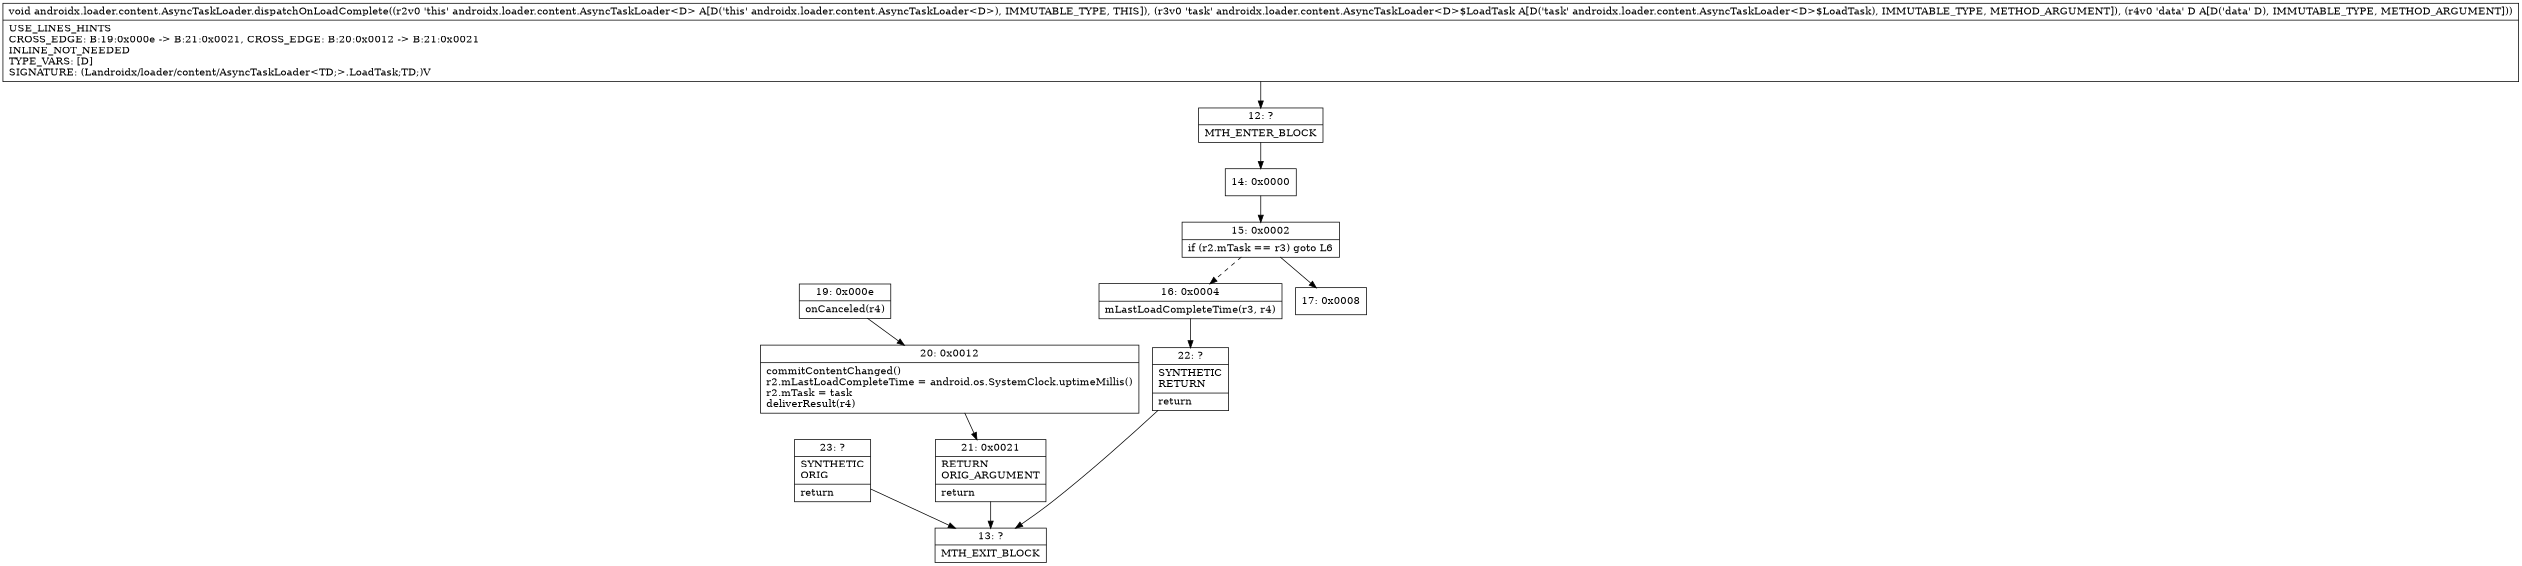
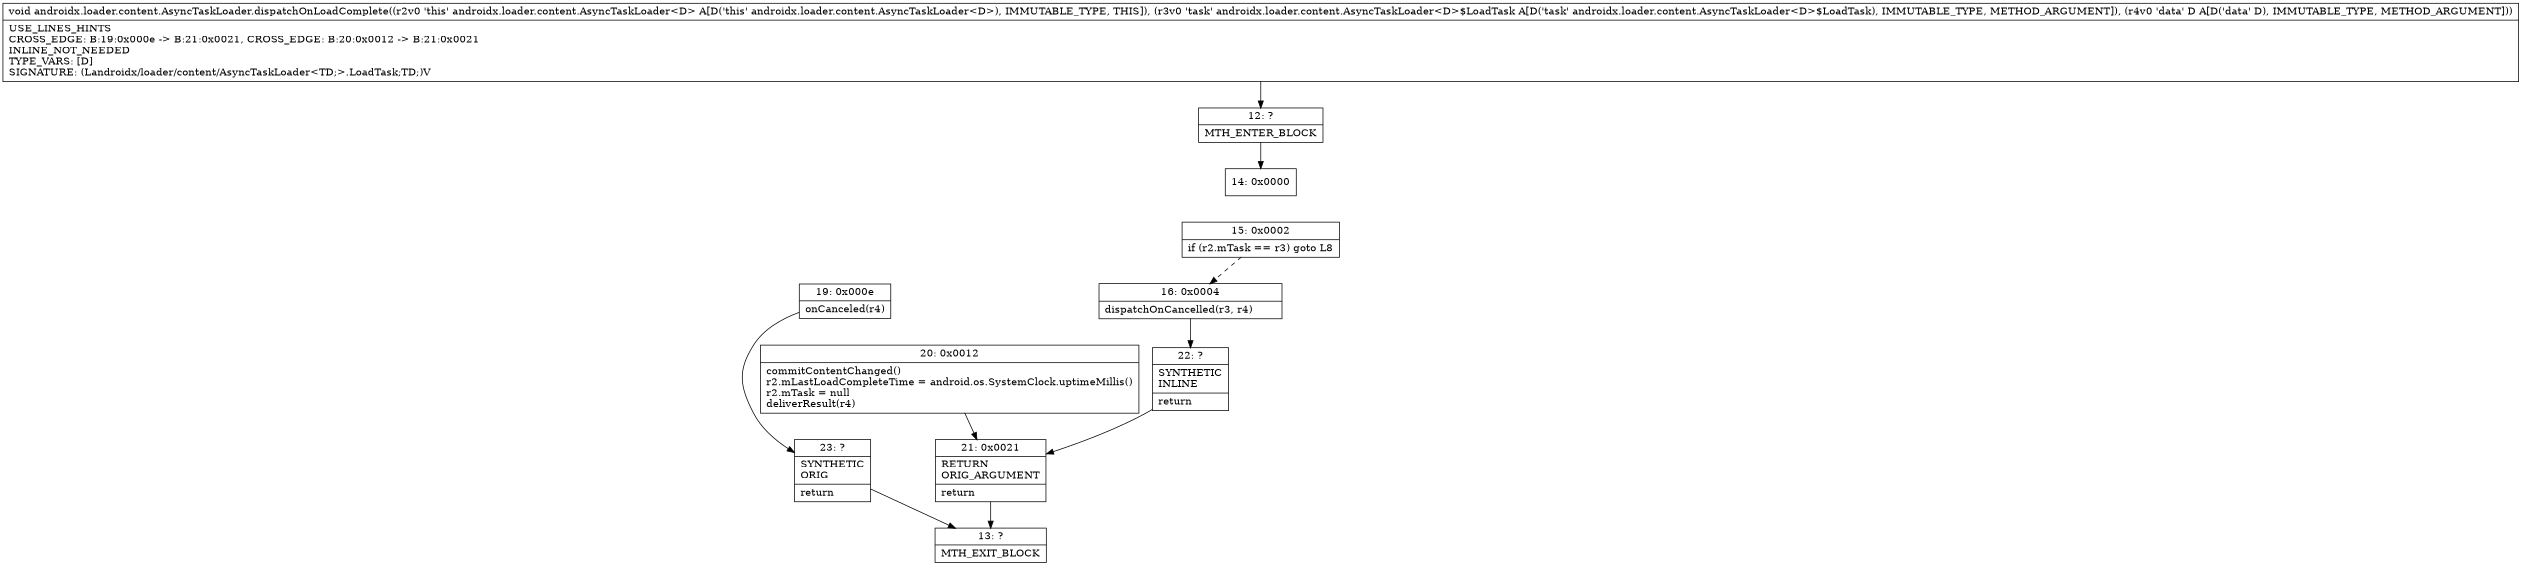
edge "14: 0x0000" -> "15: 0x0002": removed
node "15: 0x0002": text "if (r2.mTask == r3) goto L6" -> "if (r2.mTask == r3) goto L8"
node "17: 0x0008": removed
node "16: 0x0004": text "mLastLoadCompleteTime(r3, r4)" -> "dispatchOnCancelled(r3, r4)"
edge "19: 0x000e" -> "20: 0x0012": now "19: 0x000e" -> "23: ?"
node "22: ?": text "RETURN" -> "INLINE"
node "20: 0x0012": text "r2.mTask = task" -> "r2.mTask = null"
edge "22: ?" -> "13: ?": now "22: ?" -> "21: 0x0021"
